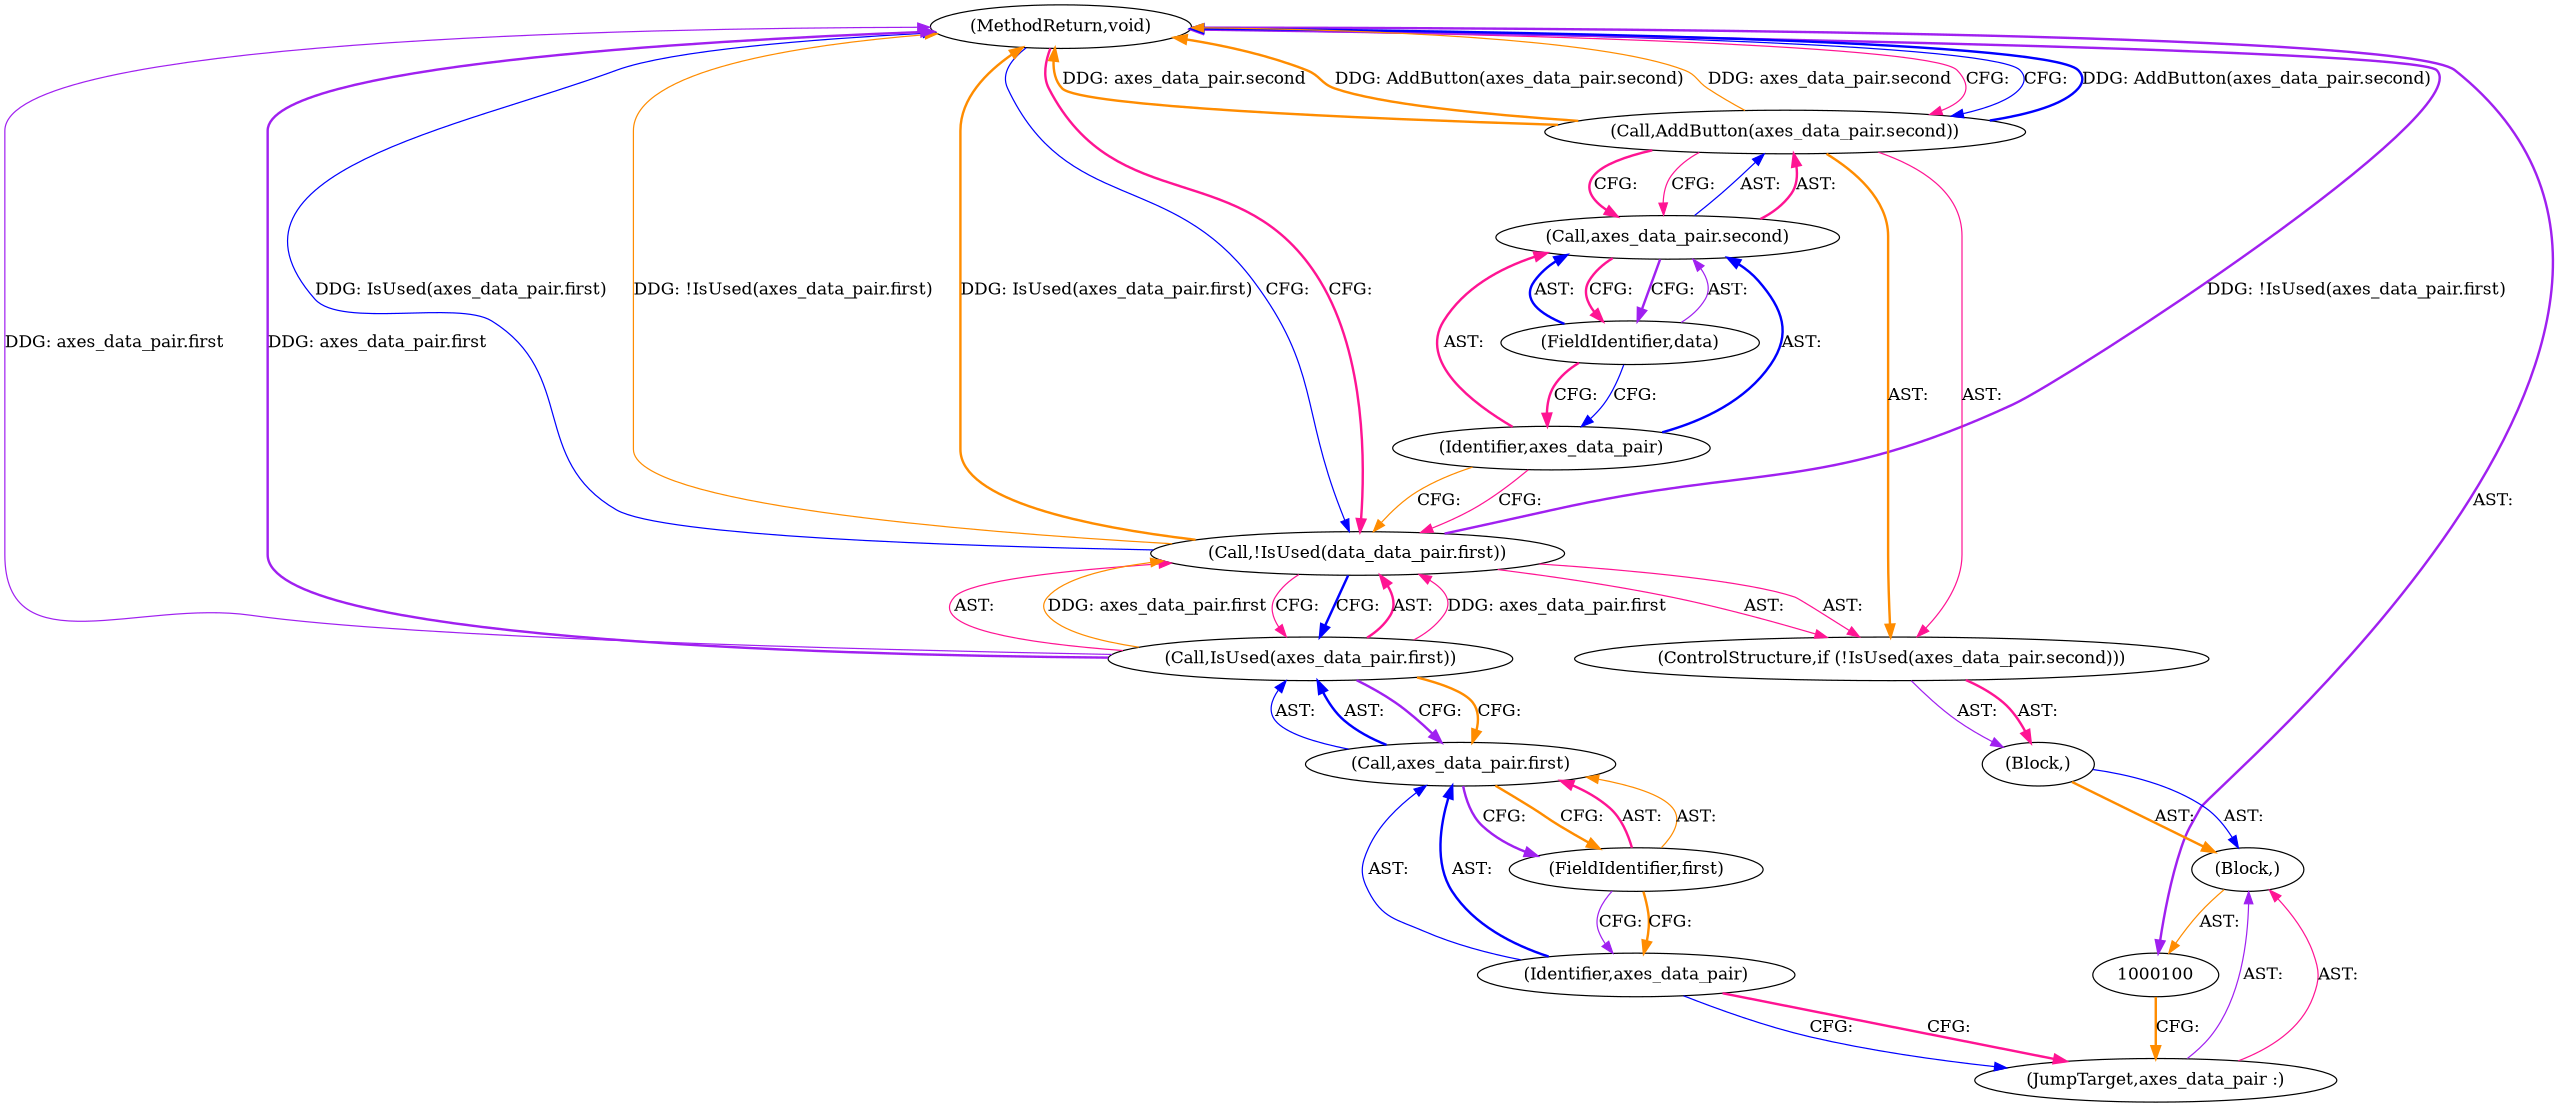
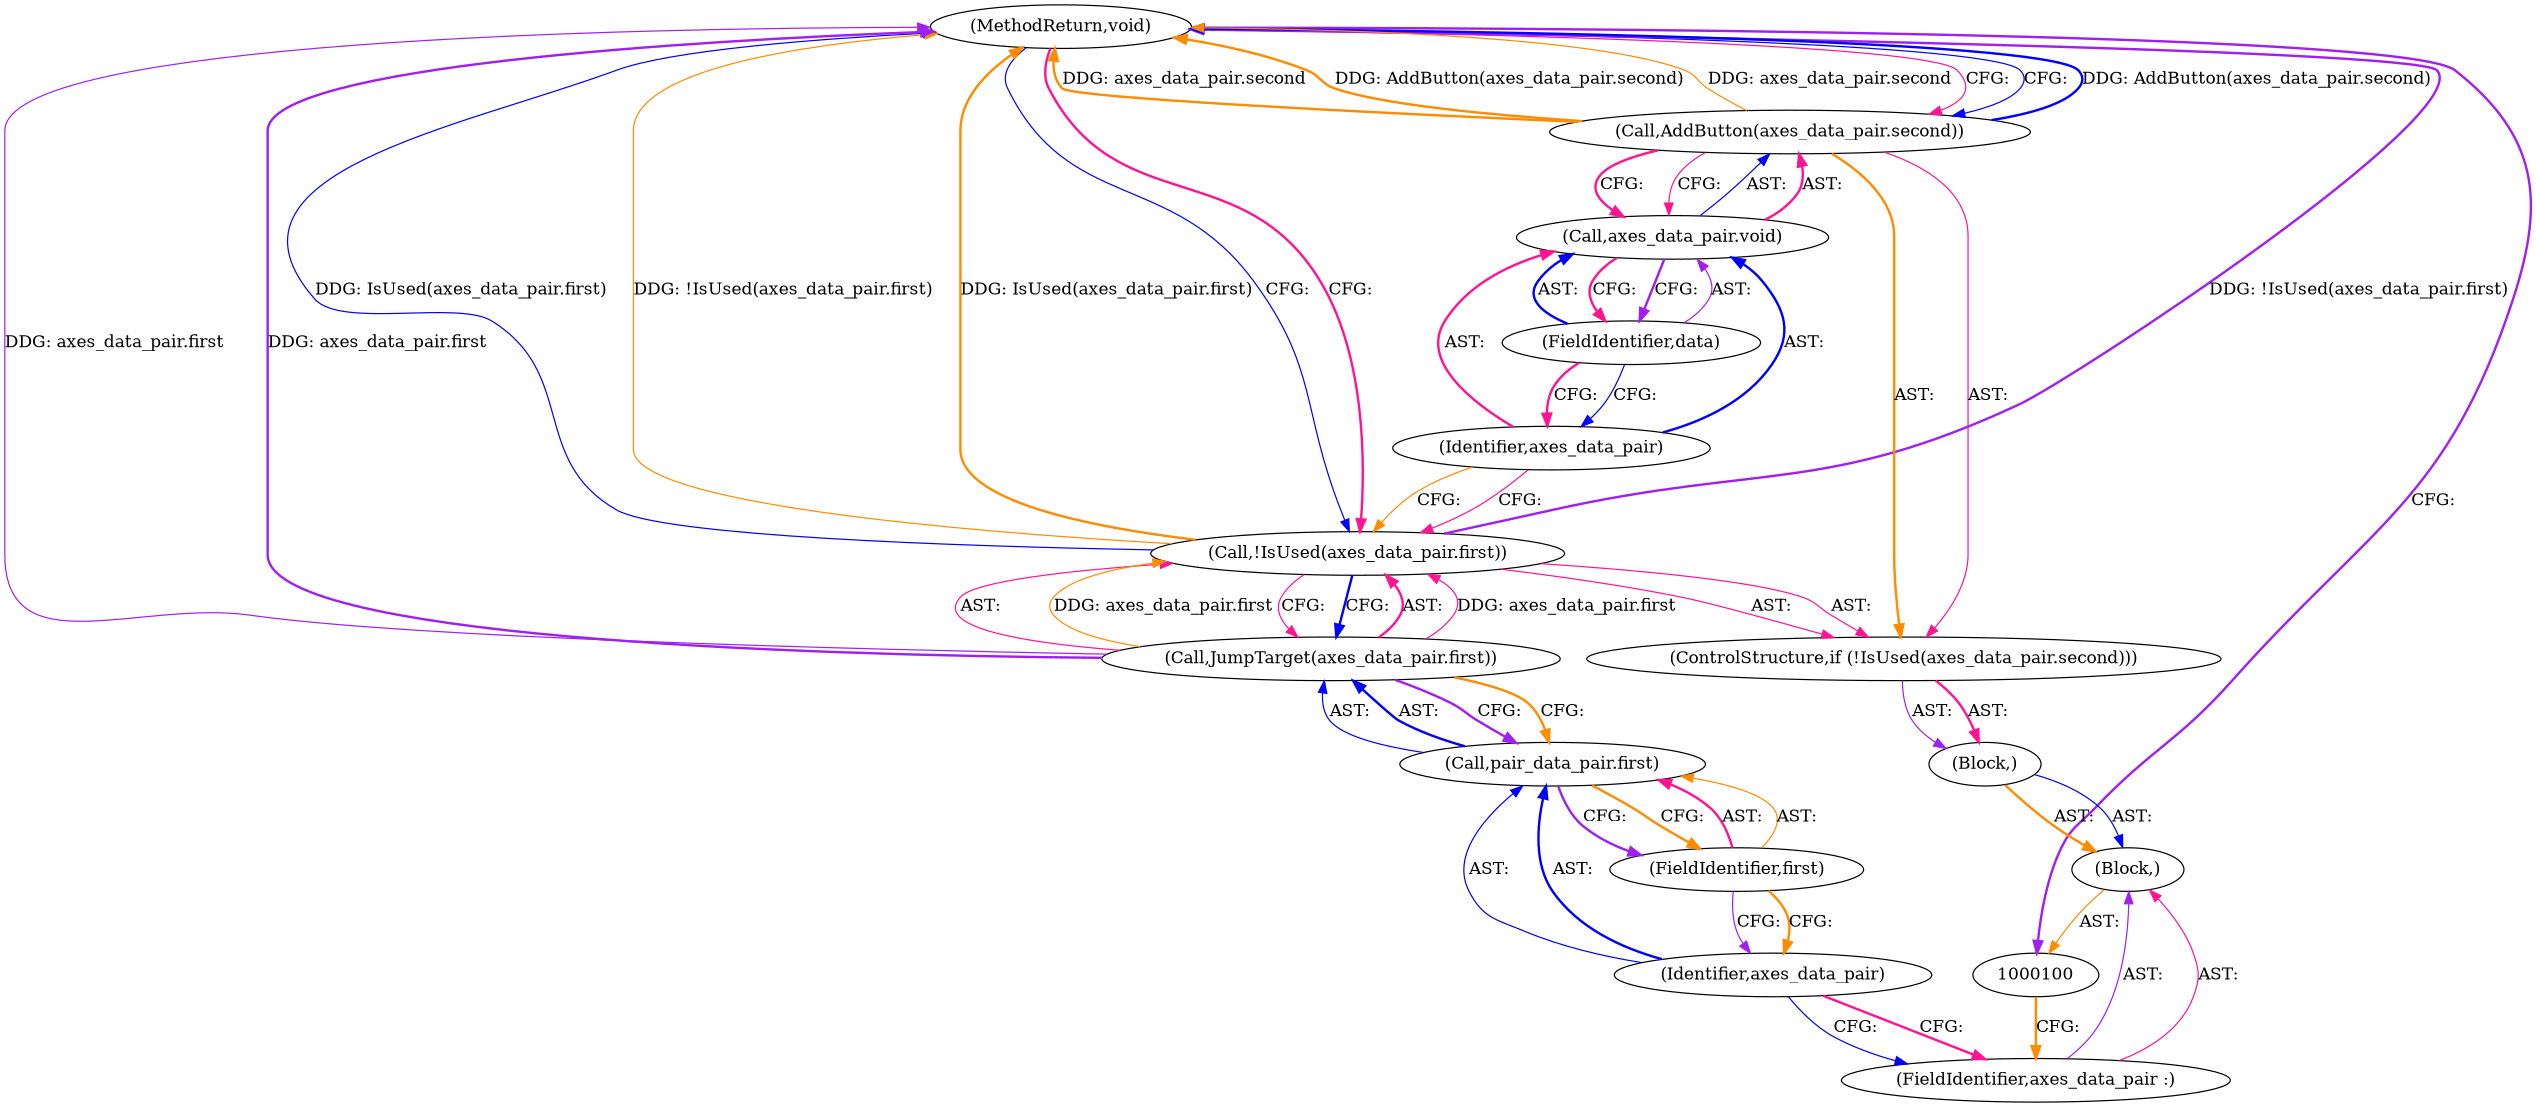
node "(Call,axes_data_pair.second)": label "(Call,axes_data_pair.second)" -> "(Call,axes_data_pair.void)"
edge "(MethodReturn,void)" -> "1000100": label "AST: " -> "CFG: "
node "(Call,!IsUsed(data_data_pair.first))": label "(Call,!IsUsed(data_data_pair.first))" -> "(Call,!IsUsed(axes_data_pair.first))"
node "(Call,IsUsed(axes_data_pair.first))": label "(Call,IsUsed(axes_data_pair.first))" -> "(Call,JumpTarget(axes_data_pair.first))"
node "(Call,axes_data_pair.first)": label "(Call,axes_data_pair.first)" -> "(Call,pair_data_pair.first)"
node "(JumpTarget,axes_data_pair :)": label "(JumpTarget,axes_data_pair :)" -> "(FieldIdentifier,axes_data_pair :)"
